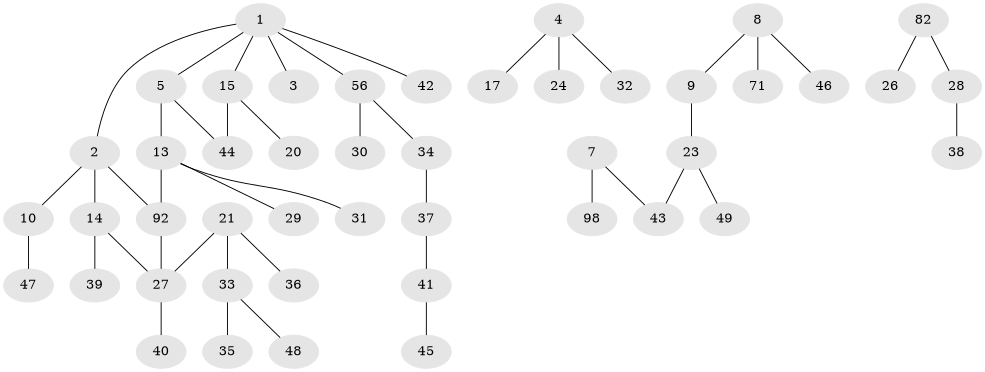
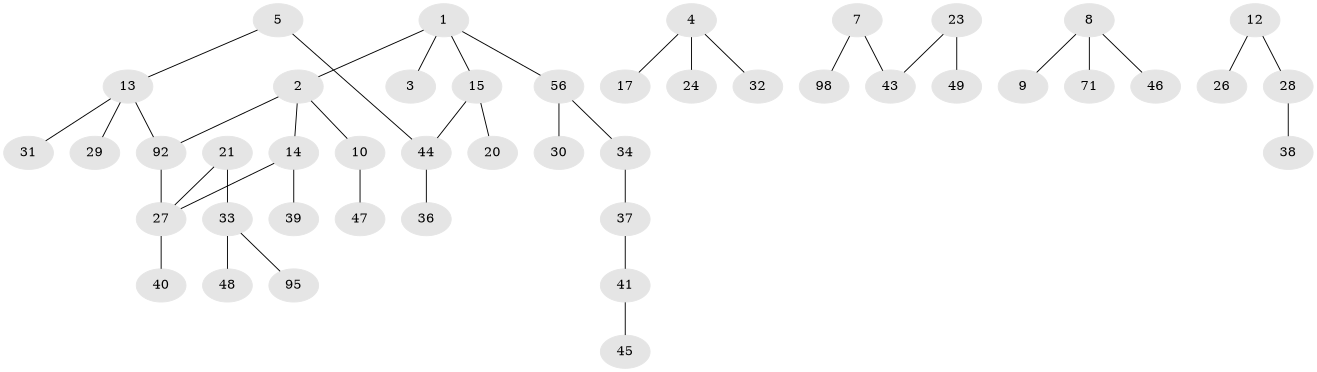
node "82": label "82" -> "12"
edge "1" -- "5": removed
node "42": removed
edge "9" -- "23": removed
edge "21" -- "36": now "44" -- "36"
node "35": label "35" -> "95"
